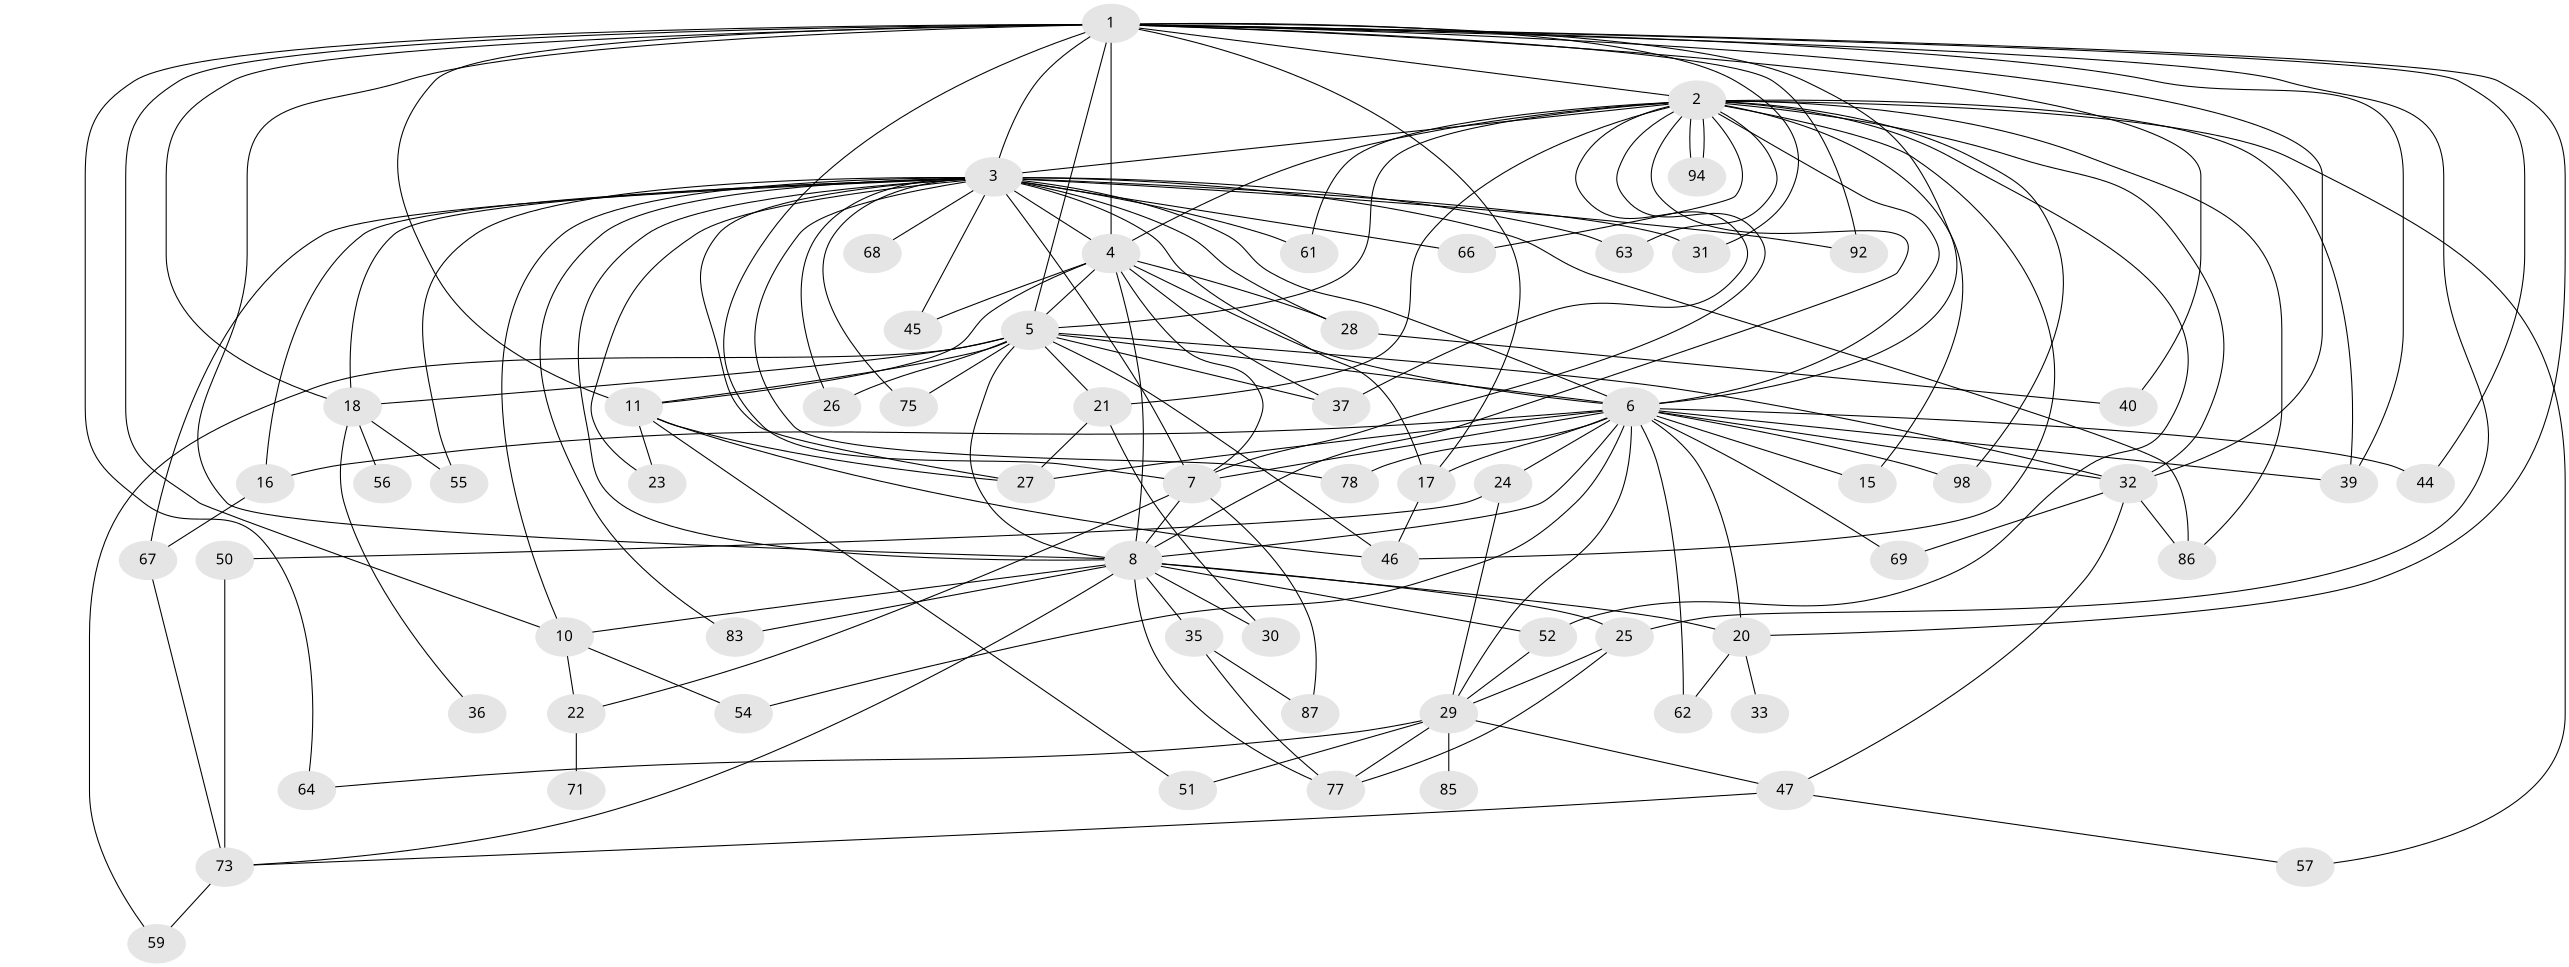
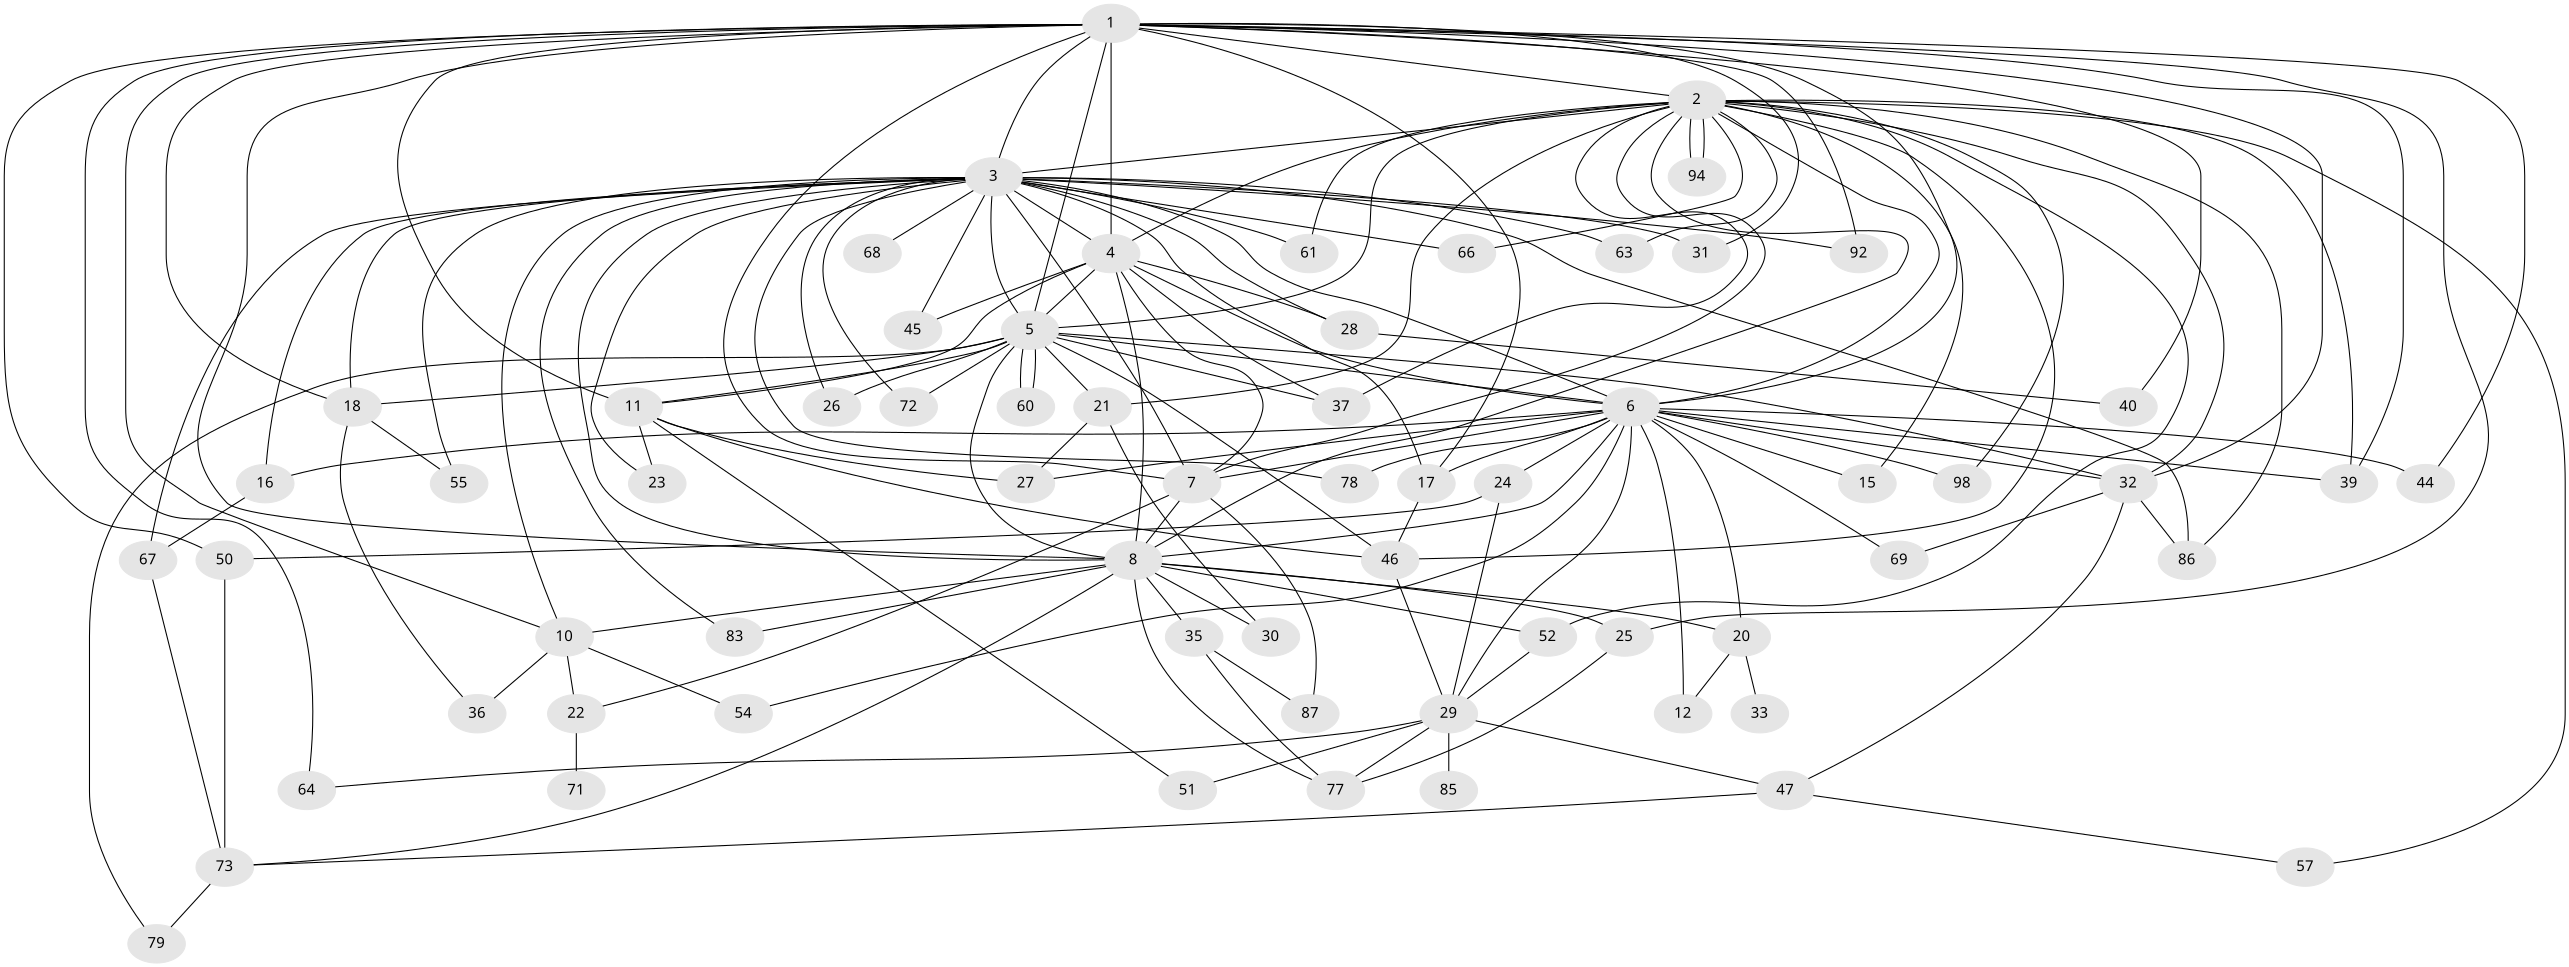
edge "1" -- "20": now "1" -- "50"
edge "3" -- "27": now "3" -- "5"
node "75": label "75" -> "72"
node "60": added
node "56": removed
edge "10" -- "36": added
edge "25" -- "29": now "46" -- "29"
node "62": label "62" -> "12"
node "59": label "59" -> "79"
